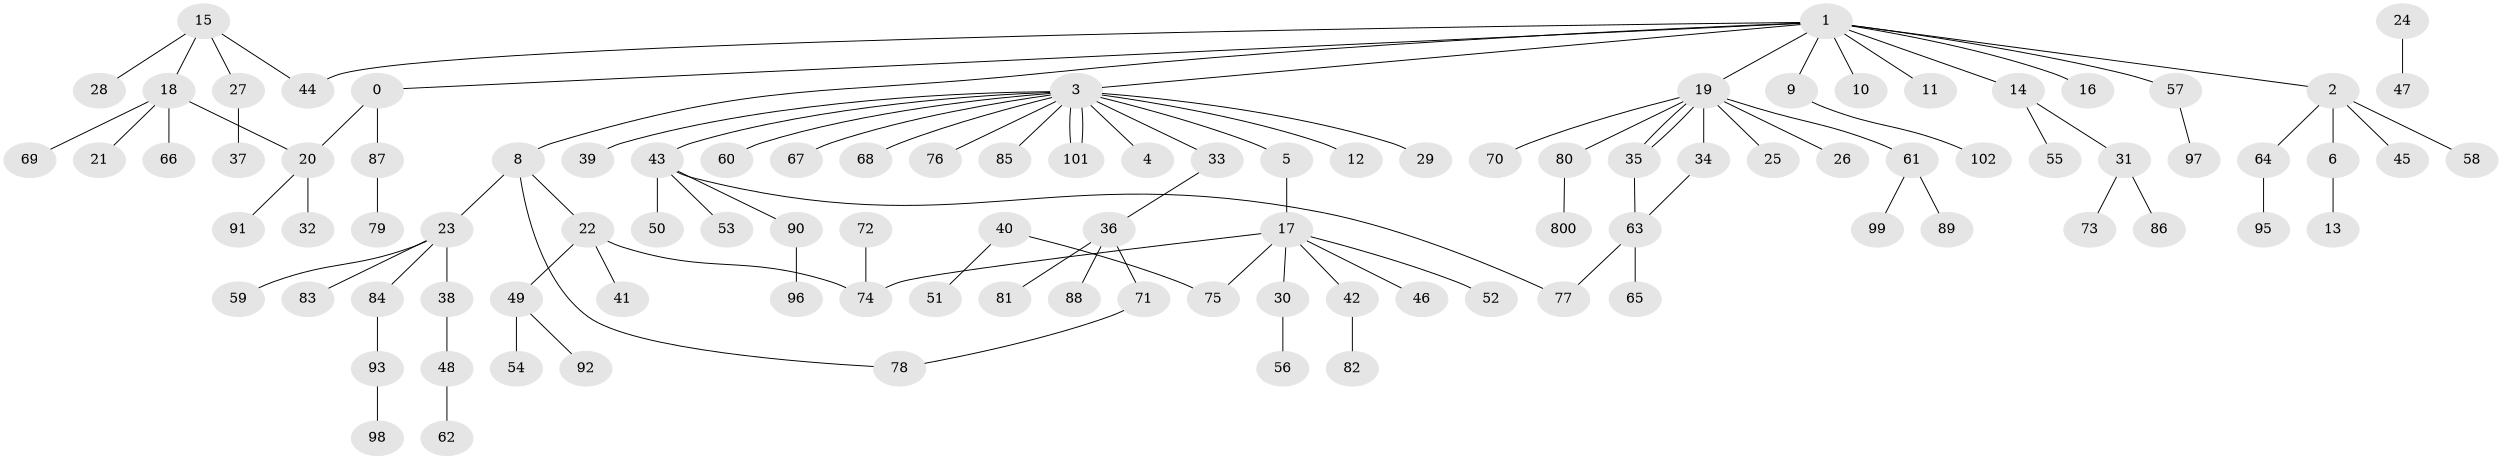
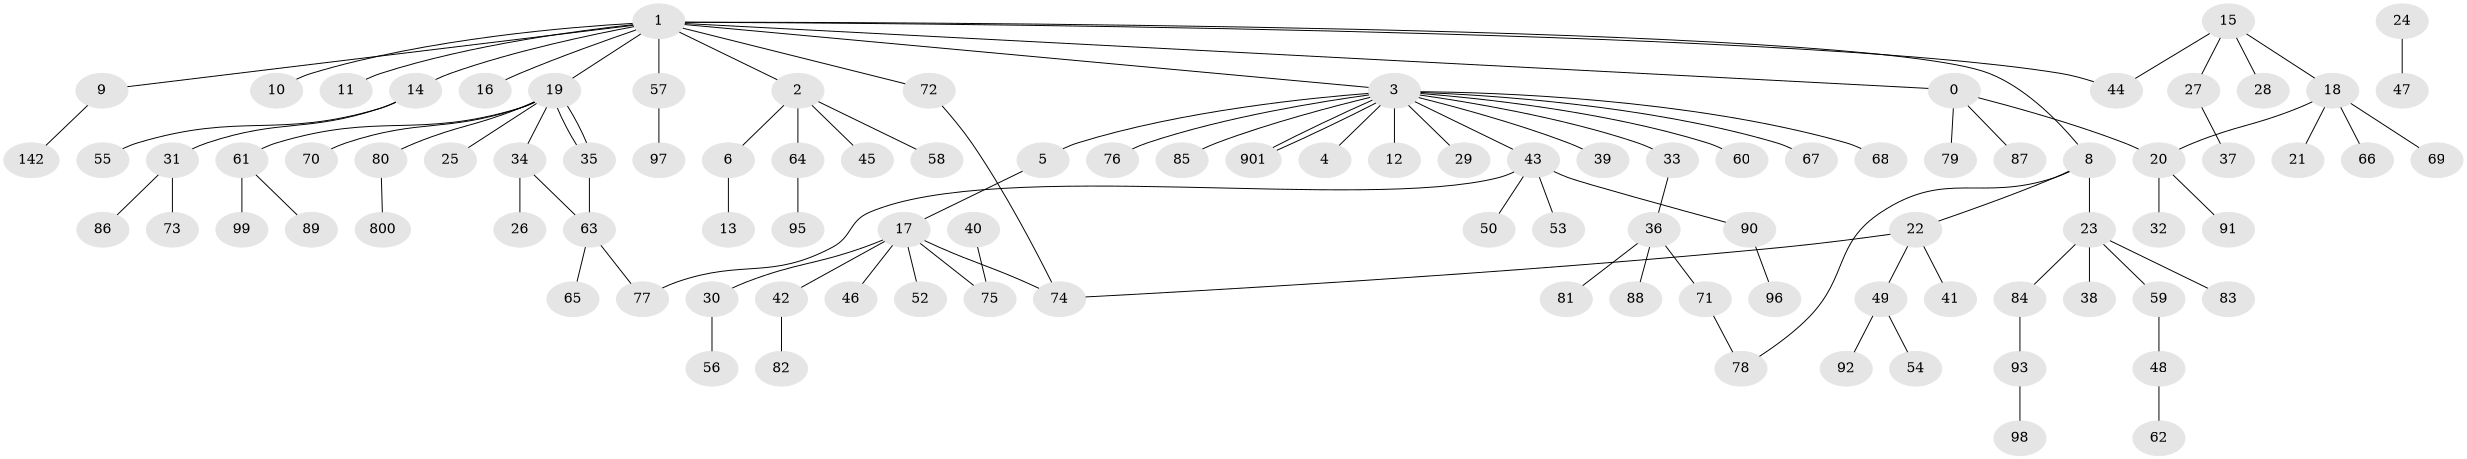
edge "1" -- "72": added
edge "19" -- "26": now "34" -- "26"
node "101": label "101" -> "901"
node "102": label "102" -> "142"
edge "87" -- "79": now "0" -- "79"
node "51": removed
edge "38" -- "48": now "59" -- "48"
